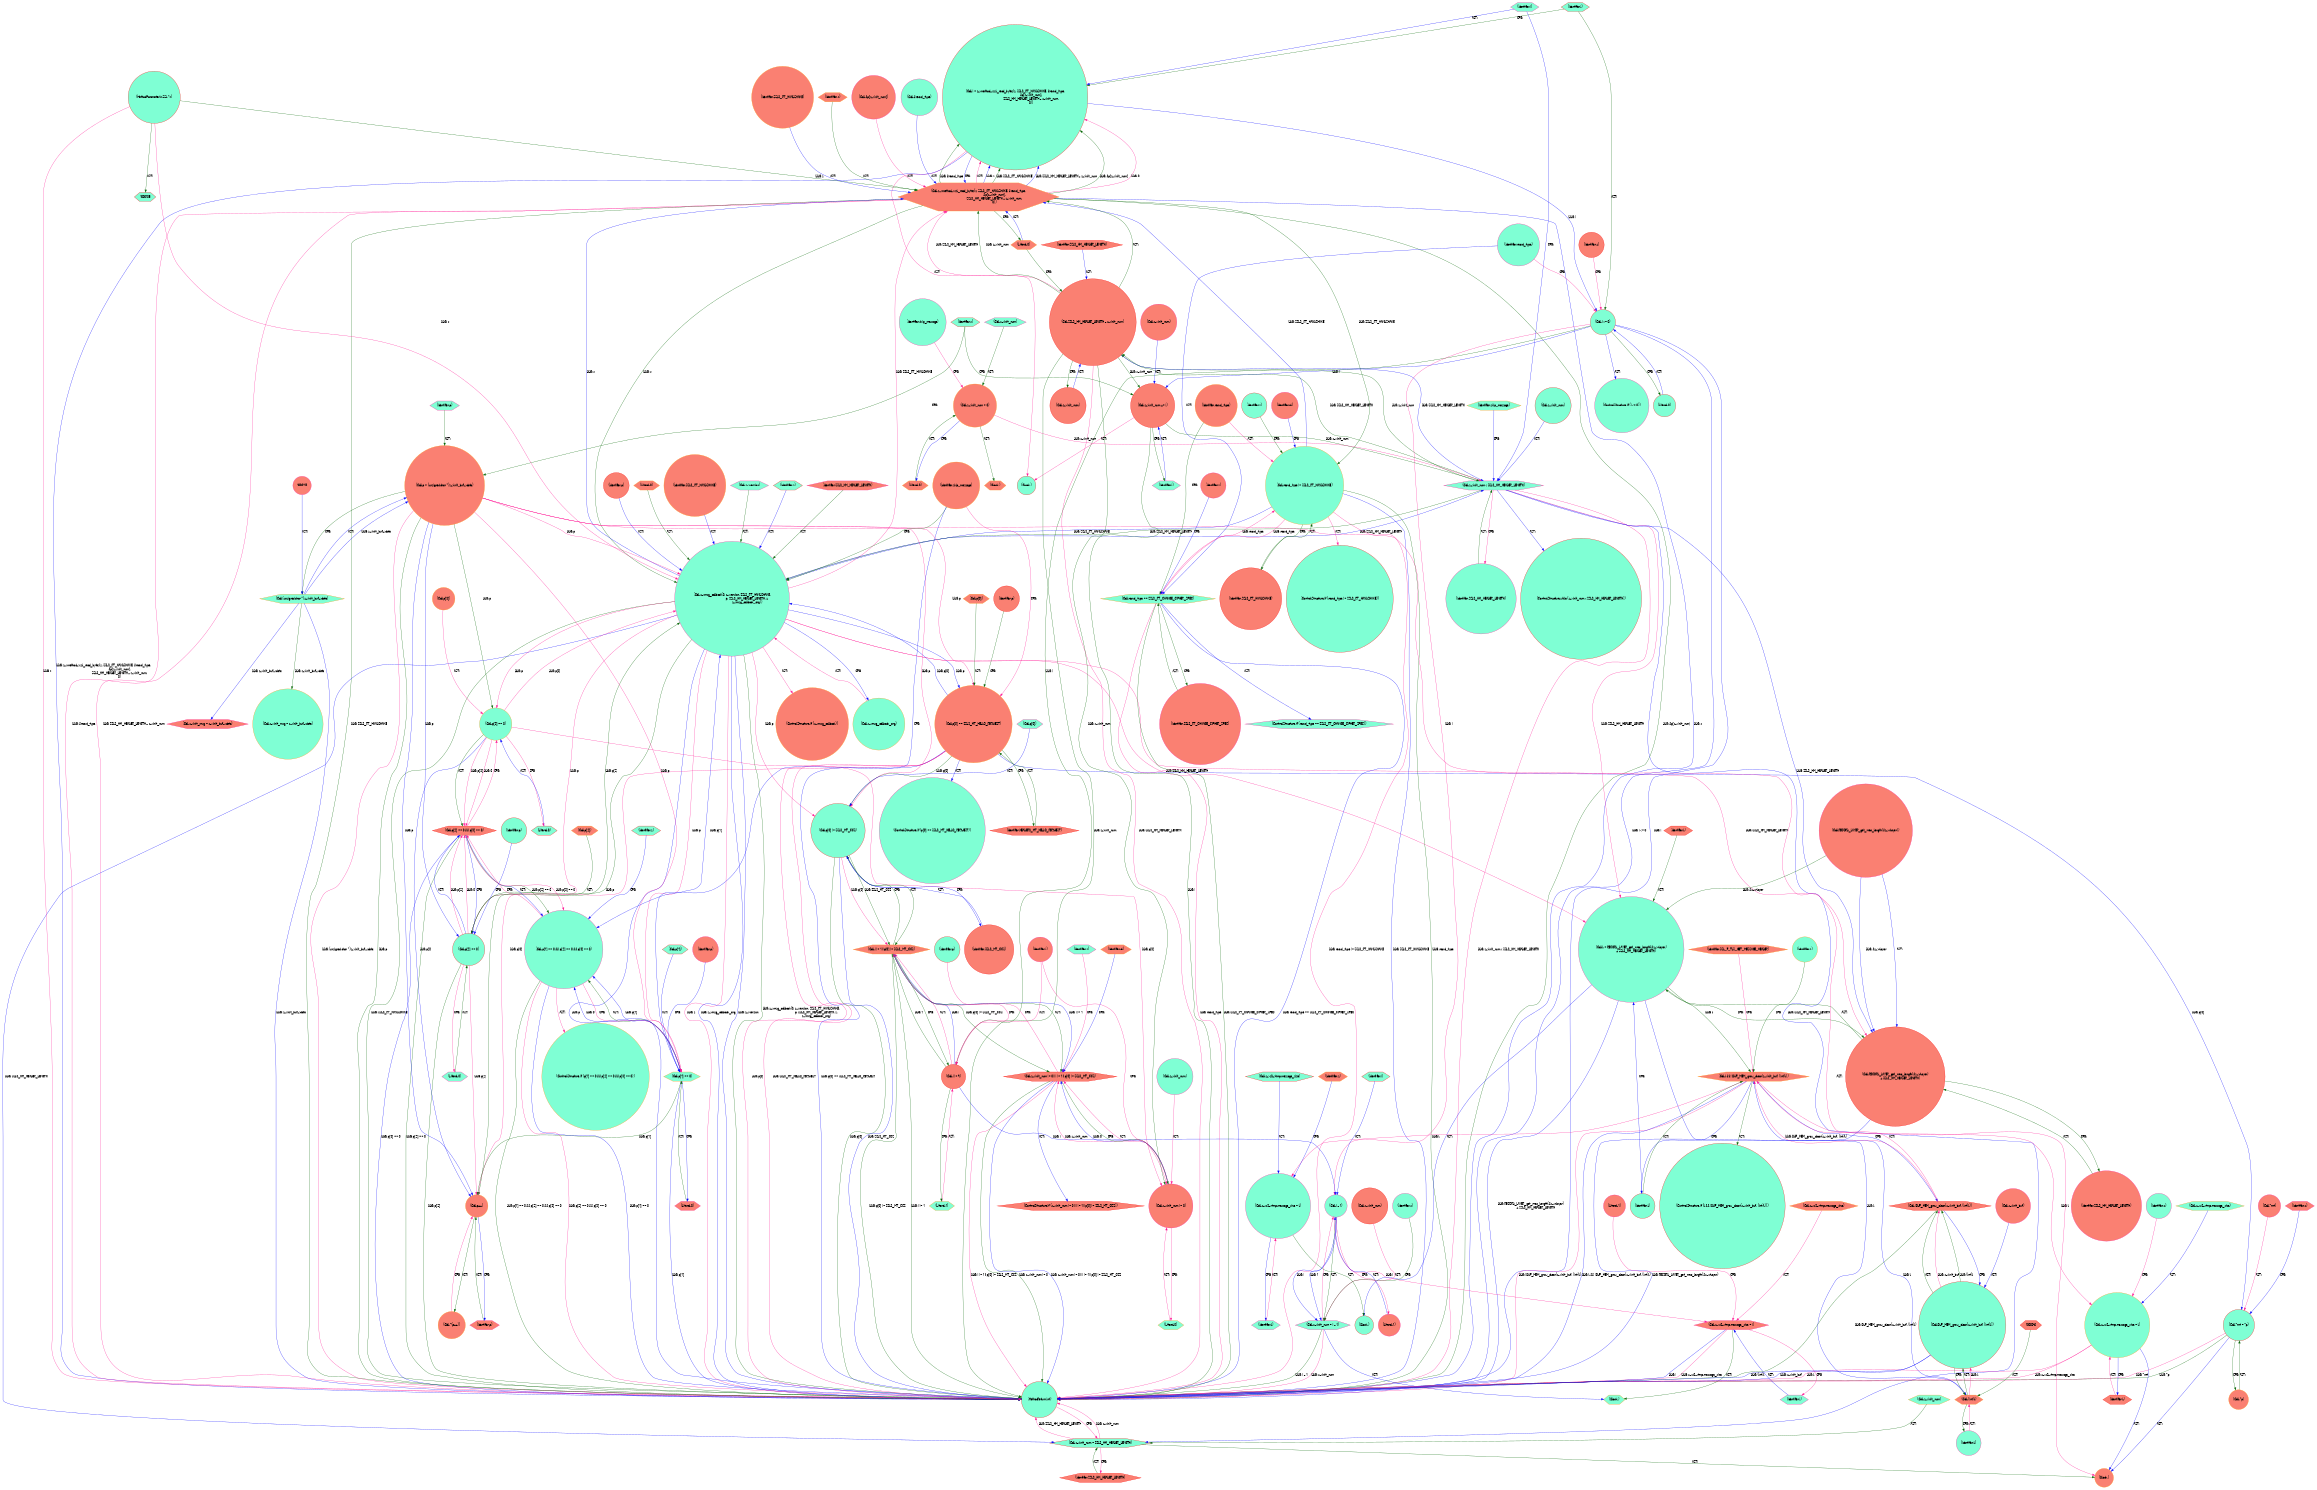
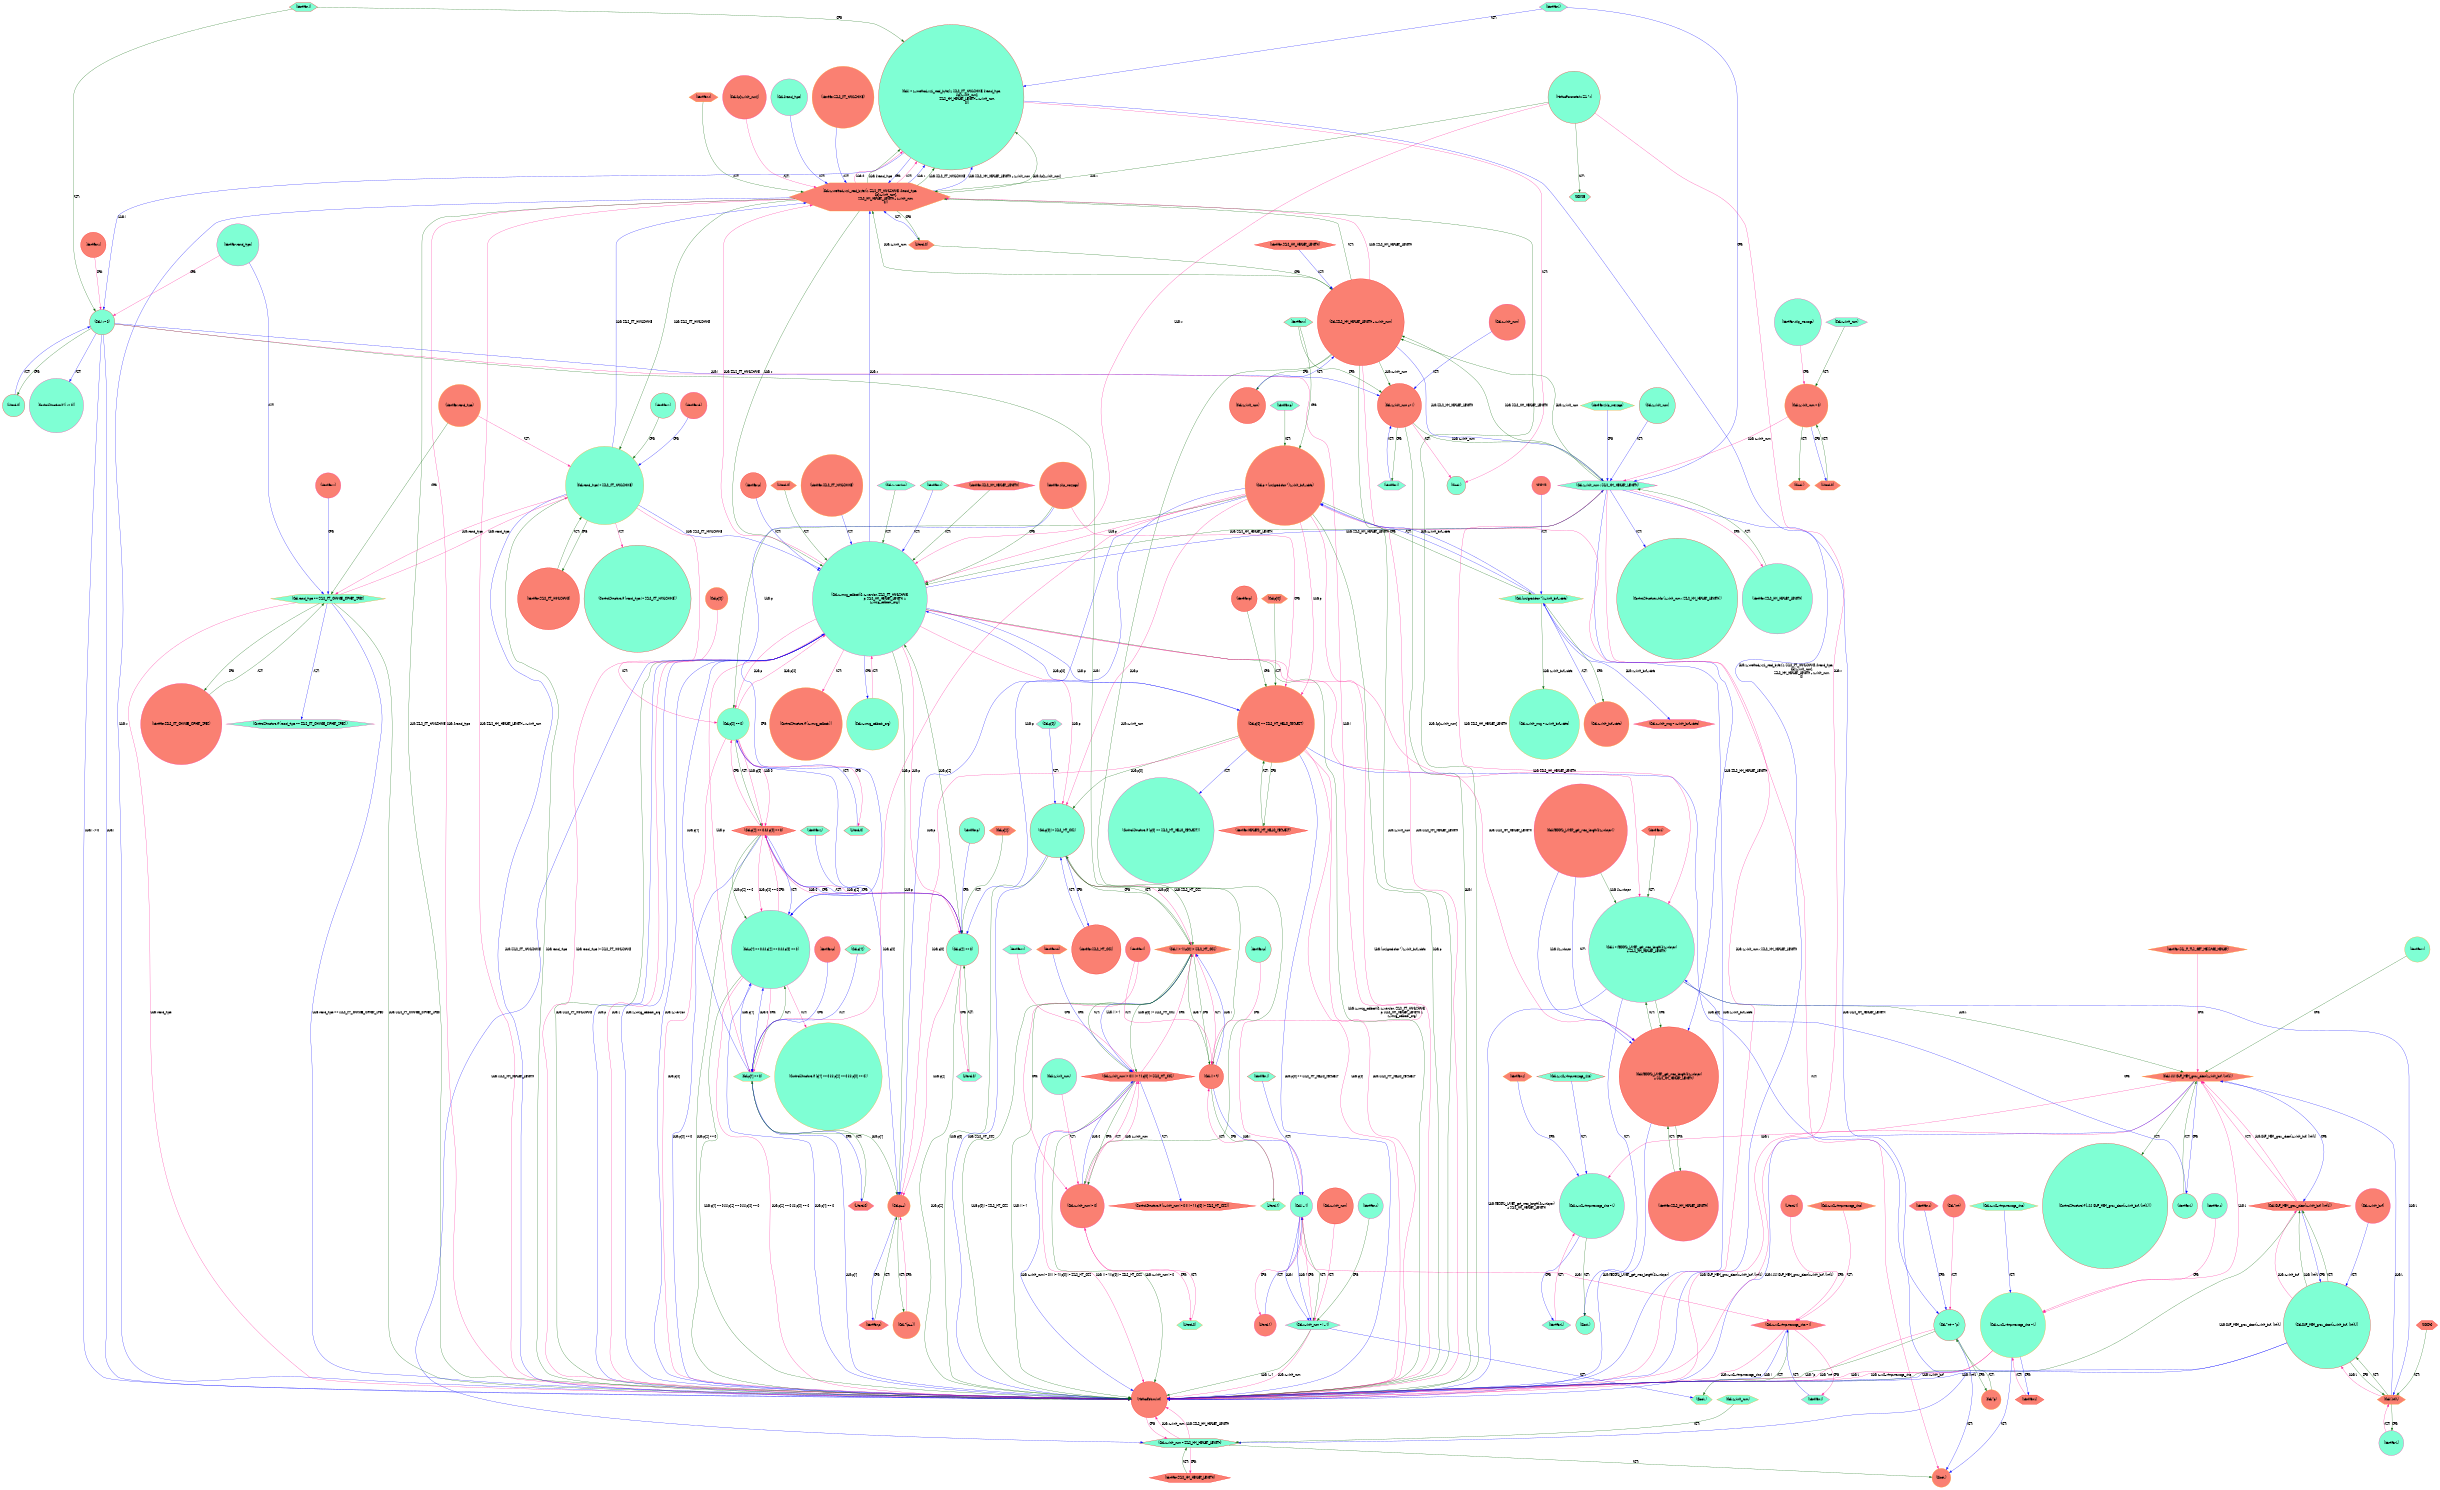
node "1000118": label "1000118" -> "1020118"
node "(Call,s->init_buf->data)": added
edge "(Call,p[3] == 0)" -> "(Call,s->init_num != 0)": now "(Call,p[3] == 0)" -> "(MethodReturn,int)"
node "(MethodReturn,int)": fillcolor aquamarine -> salmon
